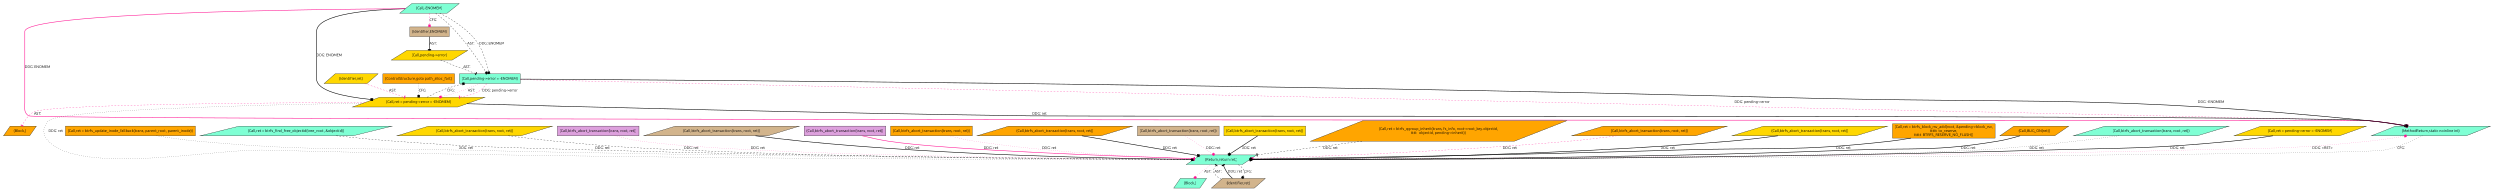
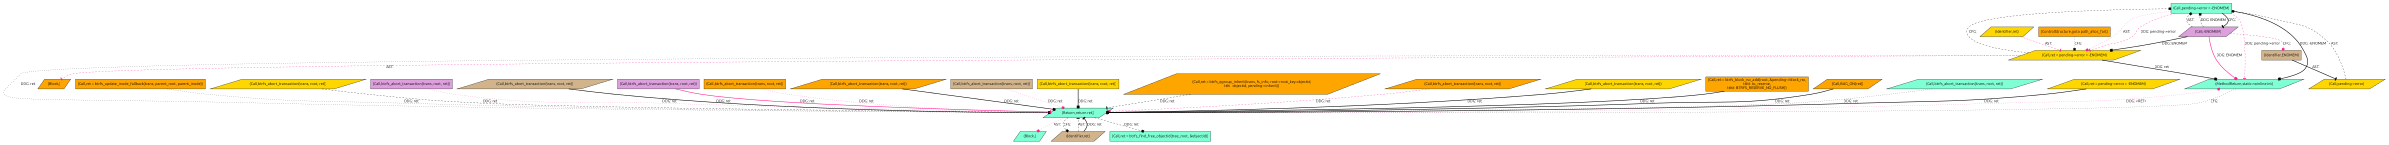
node "(Call,-ENOMEM)": fillcolor aquamarine -> plum
edge "(Call,pending->error = -ENOMEM)" -> "(Call,-ENOMEM)": added, label "CFG:"
edge "(Call,pending->error)" -> "(Call,pending->error = -ENOMEM)": arrowhead tee -> box
node "(Call,ret = btrfs_find_free_objectid(tree_root, &objectid))": shape parallelogram -> box
edge "(Call,ret = btrfs_find_free_objectid(tree_root, &objectid))" -> "(Return,return ret;)": reversed
